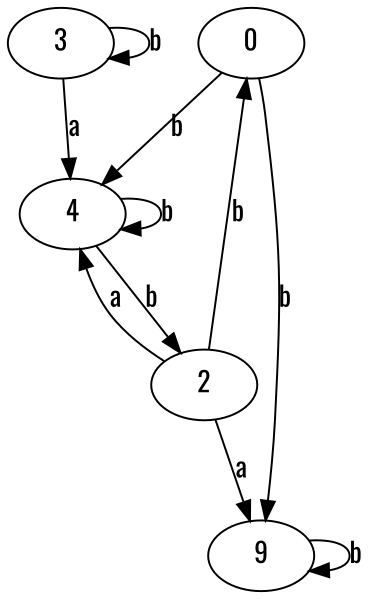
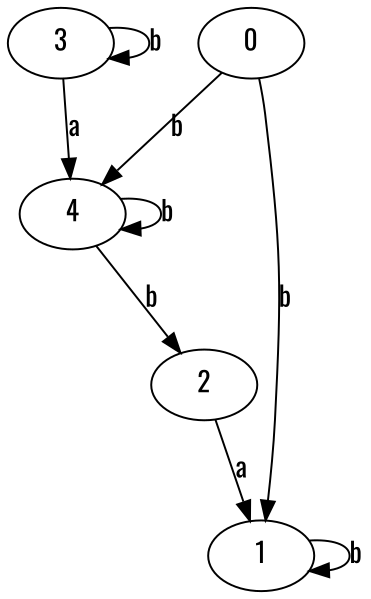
edge "2" -> "0": removed, label "b"
edge "2" -> "4": removed, label "a"
node "9": label "9" -> "1"
